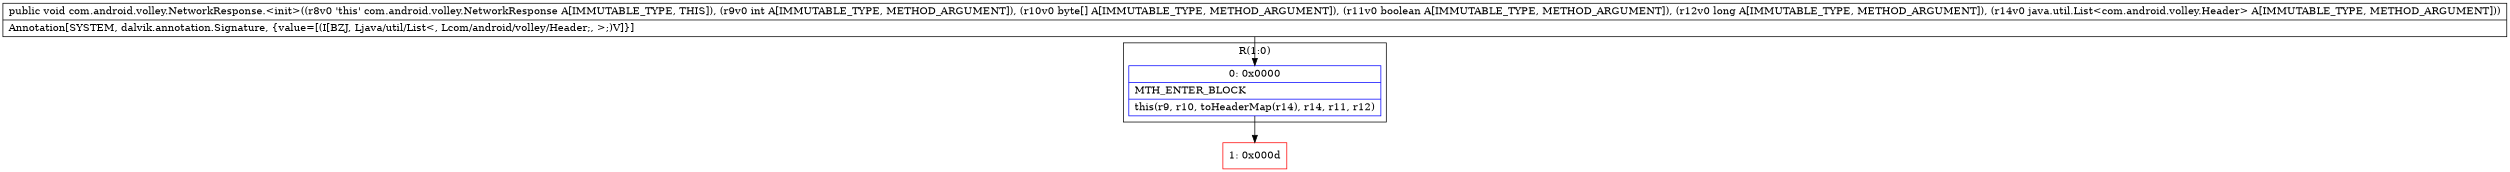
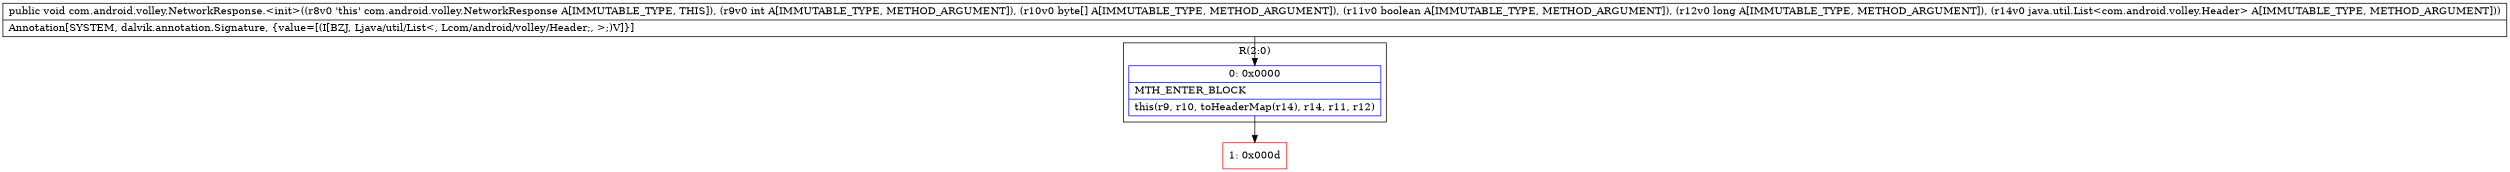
cluster "R(1:0)": label "R(1:0)" -> "R(2:0)"
